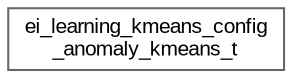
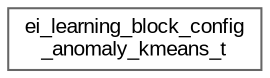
node "ei_learning_kmeans_config _anomaly_kmeans_t": label "ei_learning_kmeans_config _anomaly_kmeans_t" -> "ei_learning_block_config _anomaly_kmeans_t"
